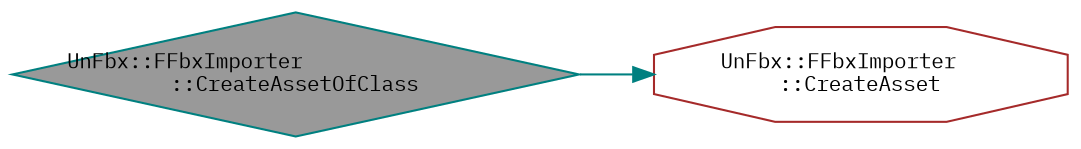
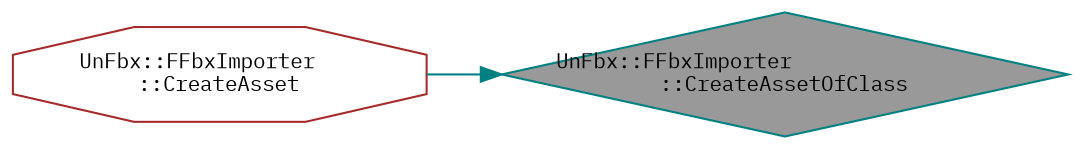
edge "UnFbx::FFbxImporter ::CreateAssetOfClass" -> "UnFbx::FFbxImporter ::CreateAsset": reversed
